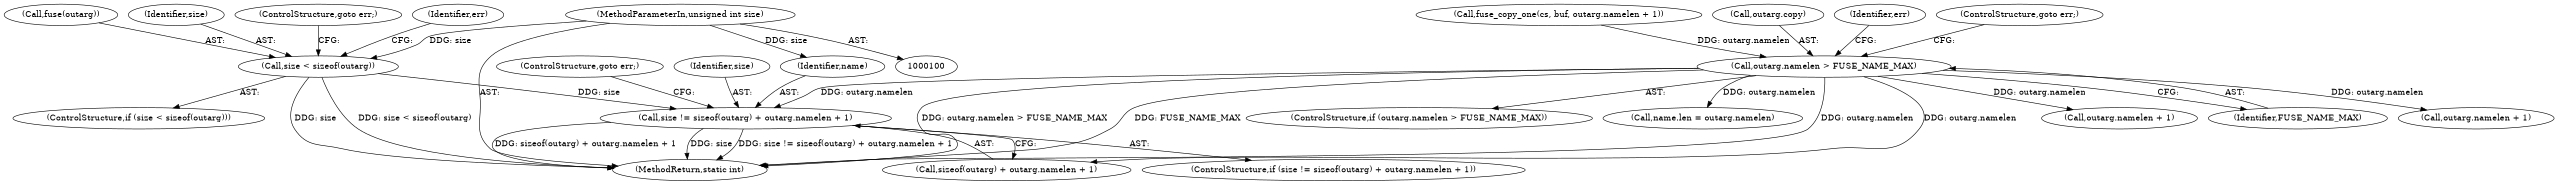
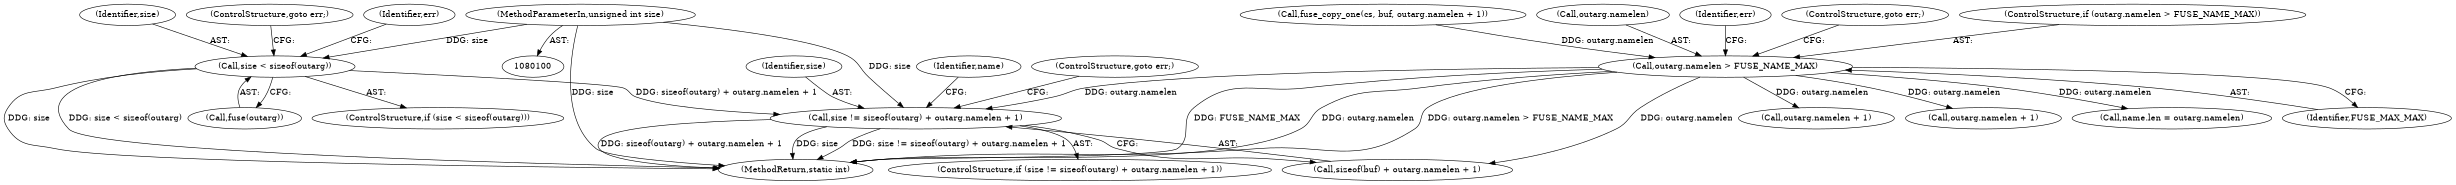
node "(Call,outarg.copy)": label "(Call,outarg.copy)" -> "(Call,outarg.namelen)"
edge "(MethodParameterIn,unsigned int size)" -> "(Identifier,name)": now "(MethodParameterIn,unsigned int size)" -> "(Call,size != sizeof(outarg) + outarg.namelen + 1)"
node "1000100": label "1000100" -> "1080100"
edge "(Call,size < sizeof(outarg))" -> "(Call,fuse(outarg))": added, label "CFG:"
edge "(MethodParameterIn,unsigned int size)" -> "(MethodReturn,static int)": label "AST: " -> "DDG: size"
edge "(Call,size < sizeof(outarg))" -> "(Call,size != sizeof(outarg) + outarg.namelen + 1)": label "DDG: size" -> "DDG: sizeof(outarg) + outarg.namelen + 1"
edge "(Identifier,name)" -> "(Call,size != sizeof(outarg) + outarg.namelen + 1)": label "AST: " -> "CFG: "
edge "(Call,outarg.namelen > FUSE_NAME_MAX)" -> "(ControlStructure,if (outarg.namelen > FUSE_NAME_MAX))": reversed
node "(Identifier,FUSE_NAME_MAX)": label "(Identifier,FUSE_NAME_MAX)" -> "(Identifier,FUSE_MAX_MAX)"
node "(Call,sizeof(outarg) + outarg.namelen + 1)": label "(Call,sizeof(outarg) + outarg.namelen + 1)" -> "(Call,sizeof(buf) + outarg.namelen + 1)"
